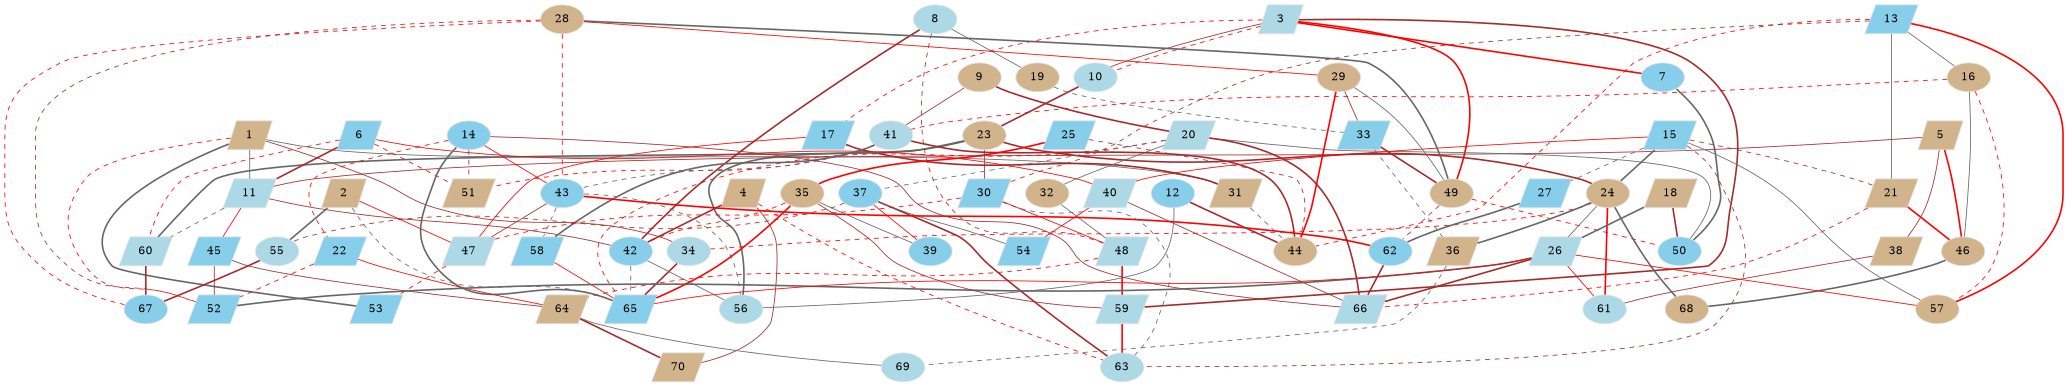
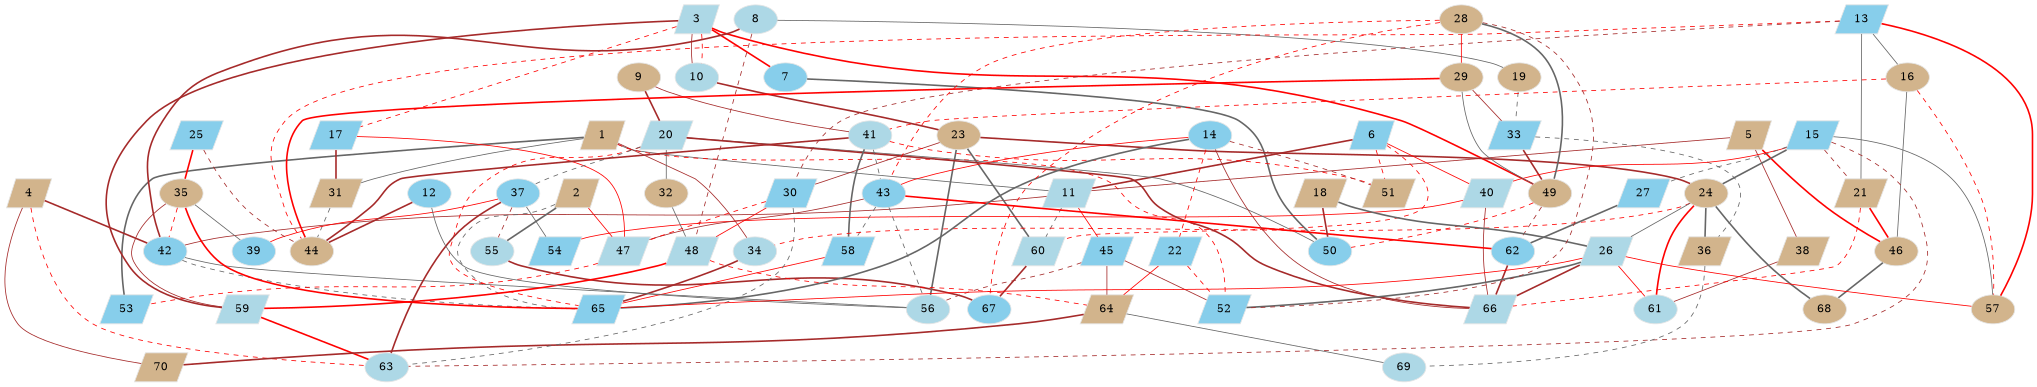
edge "45" -- "56": added
